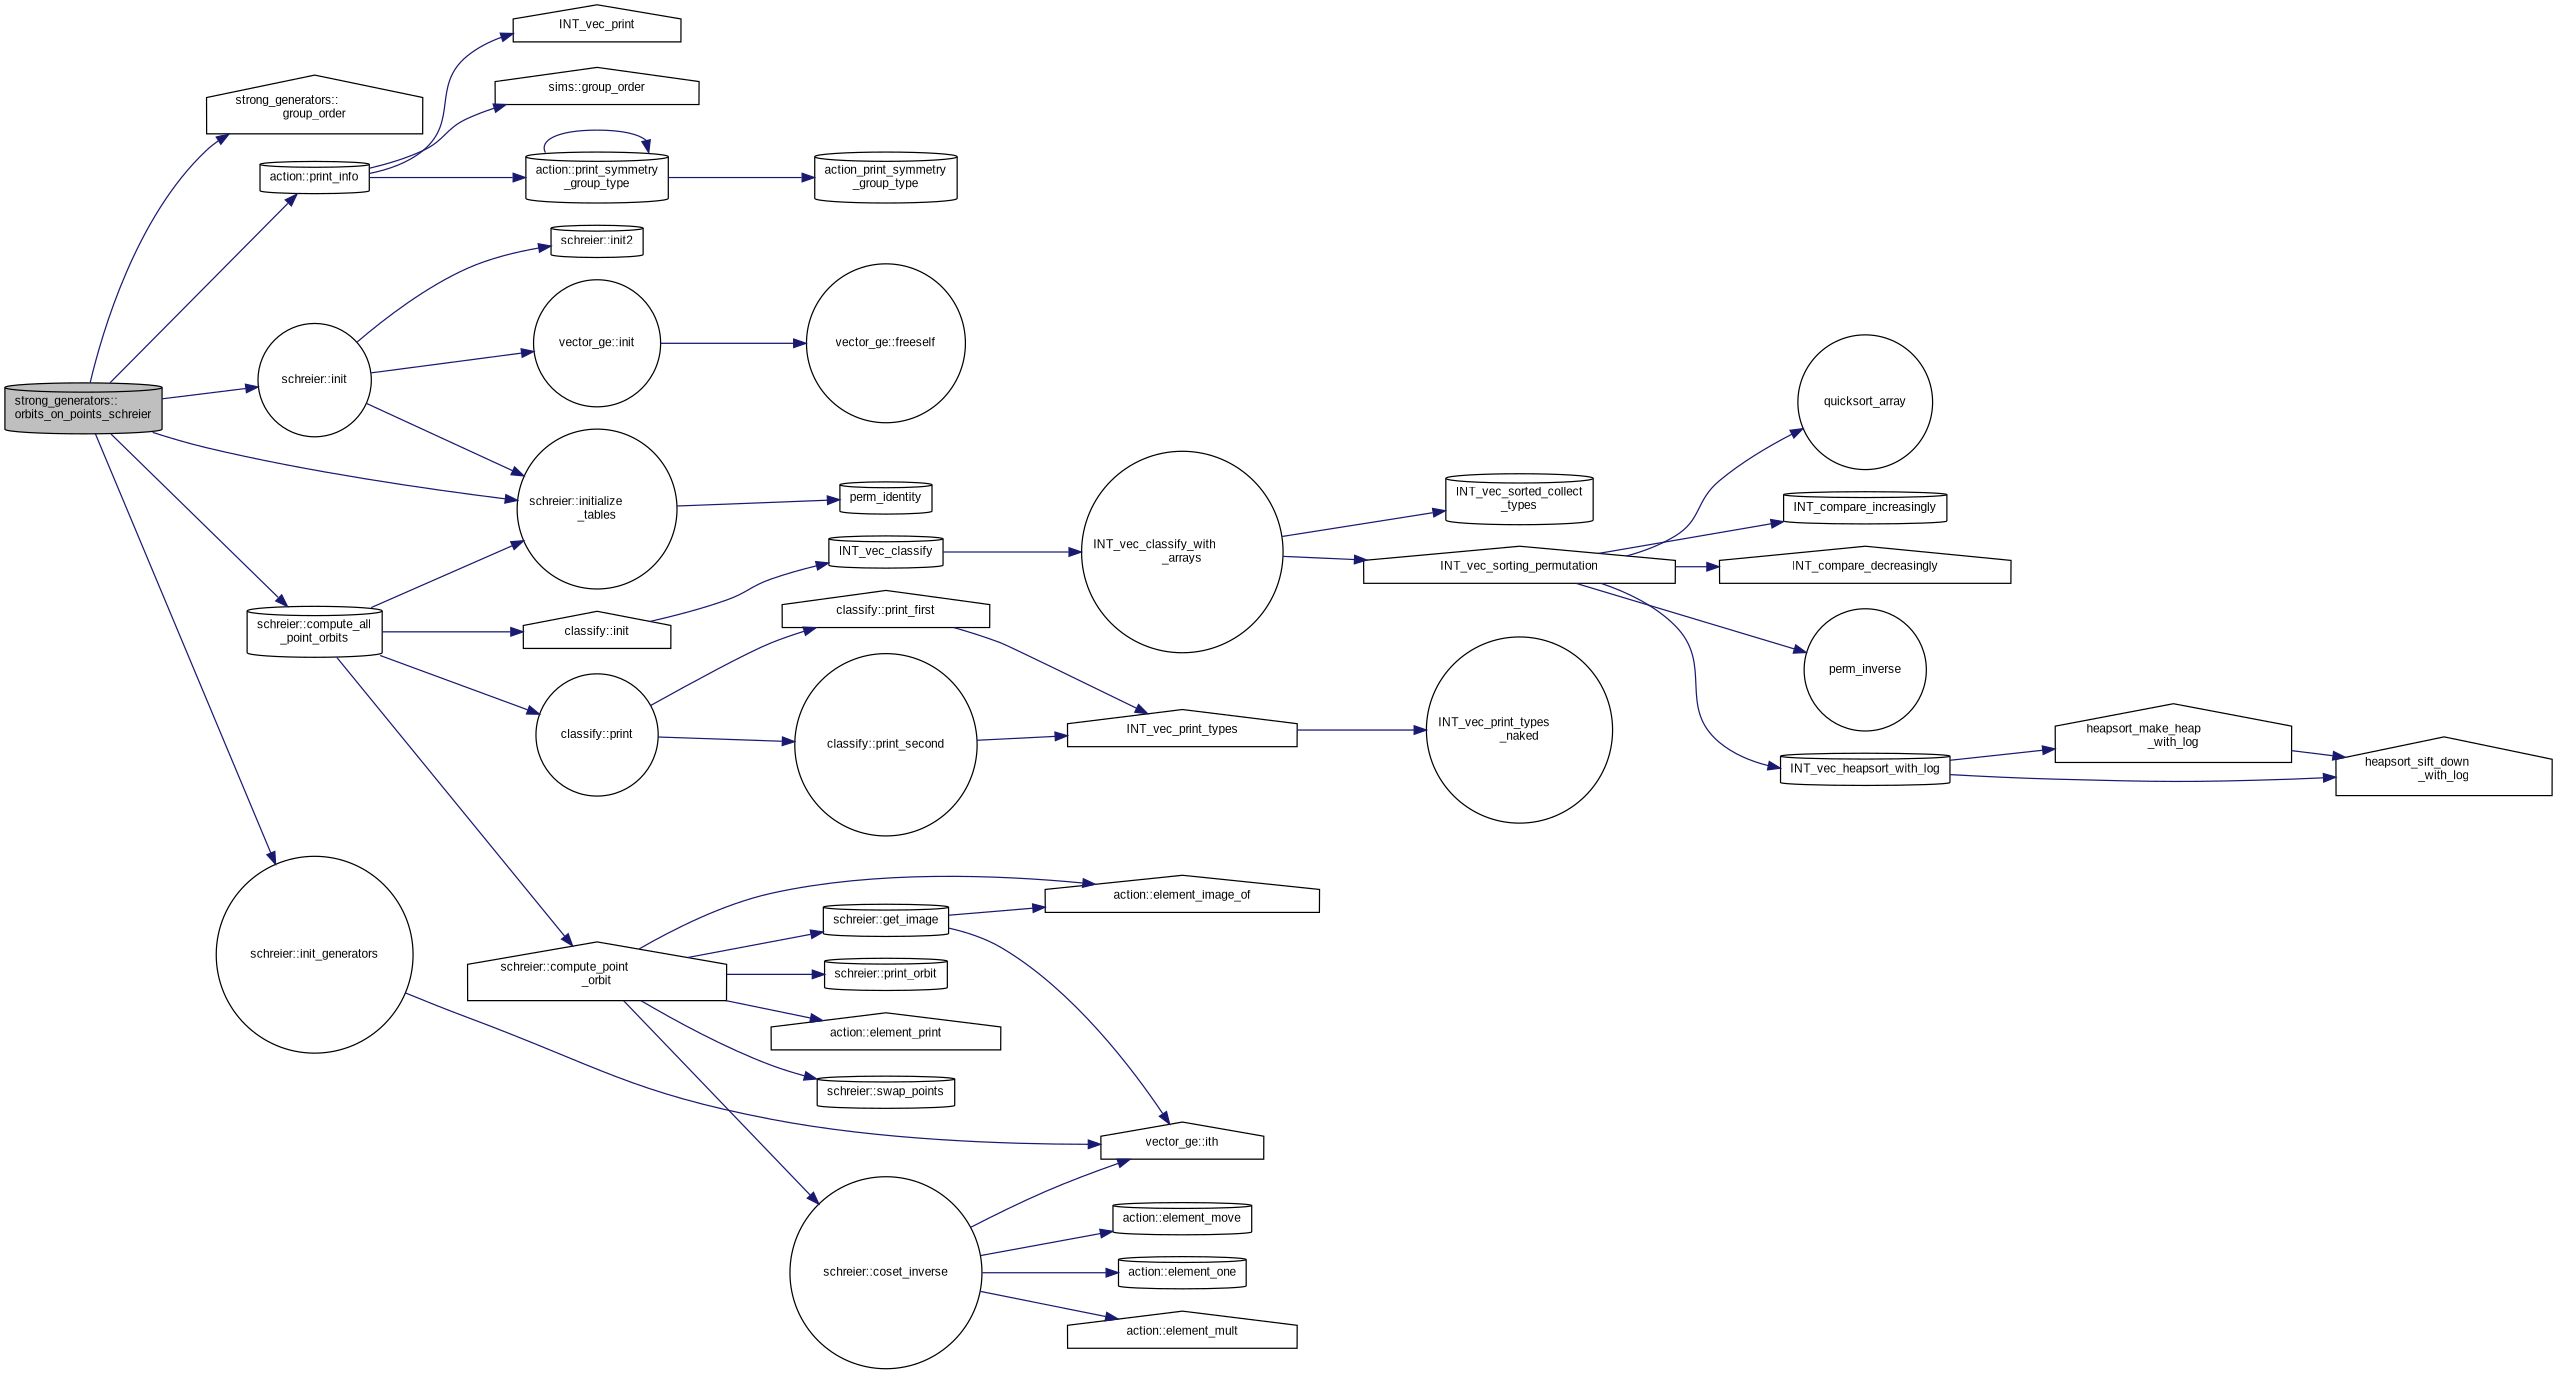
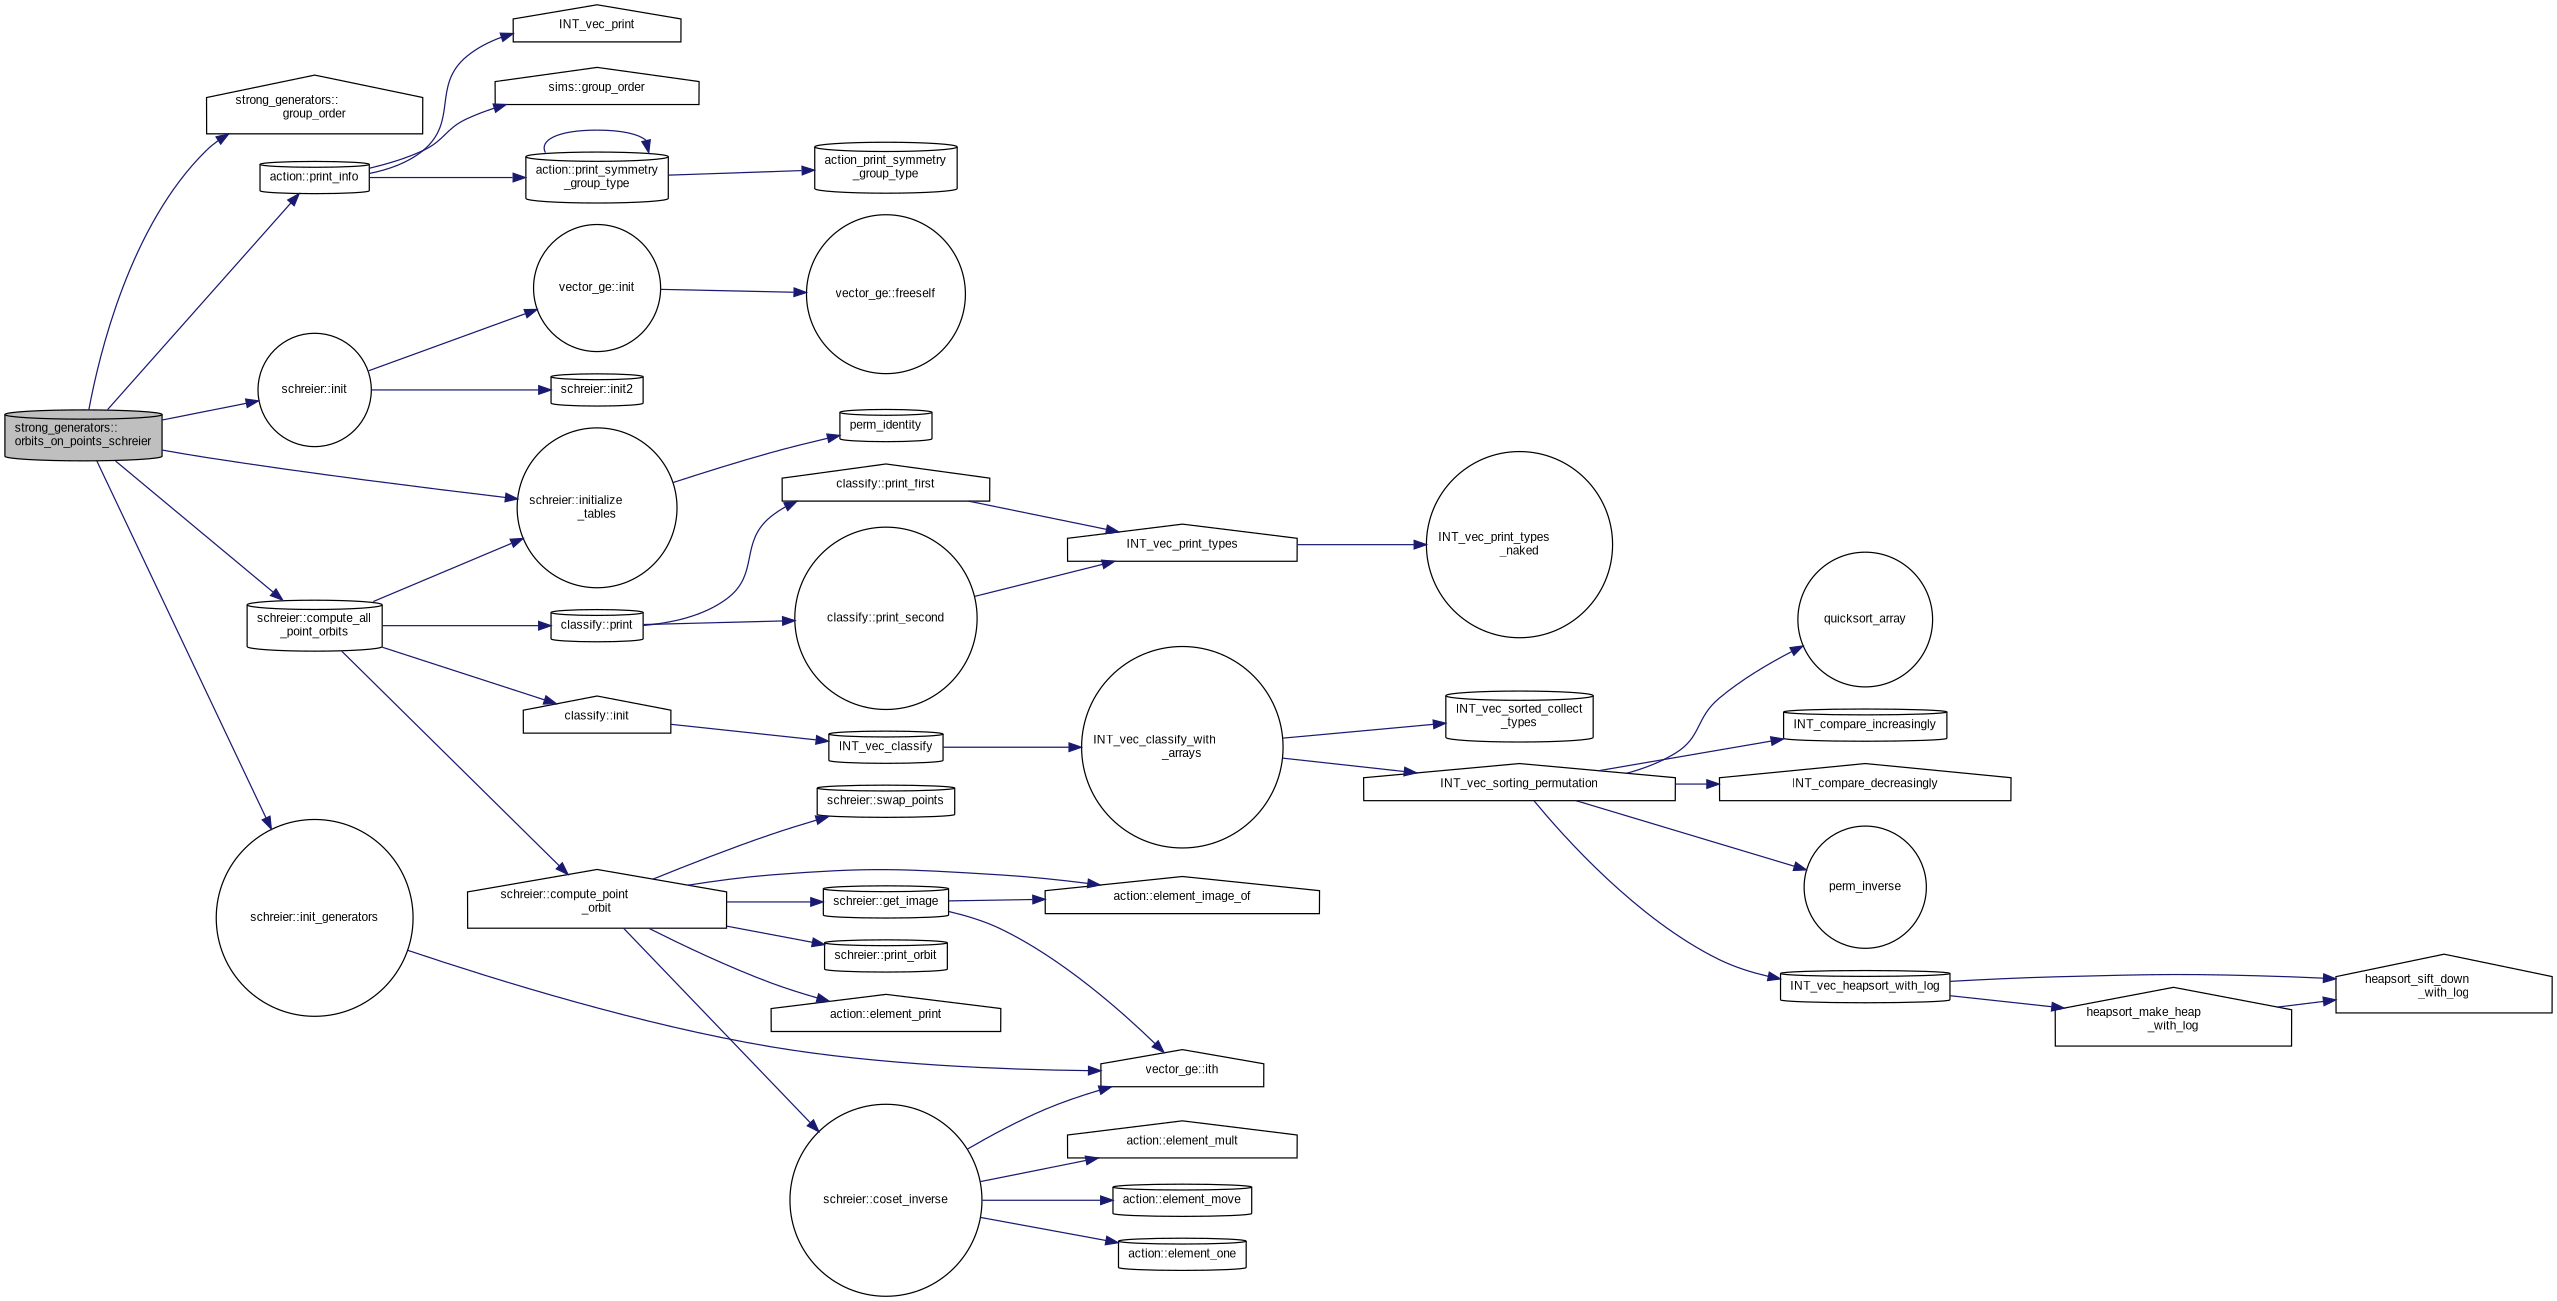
edge "schreier::init" -> "schreier::initialize _tables": removed
node "classify::print": shape circle -> cylinder
